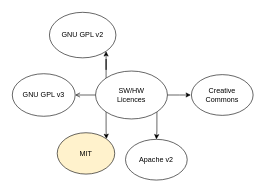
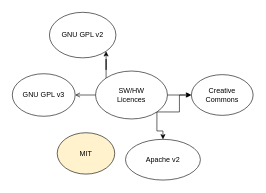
edge "SW/HW Licences" -> "MIT": now "SW/HW Licences" -> "Creative Commons"
node "Apache v2": size 62x41 -> 75x41
